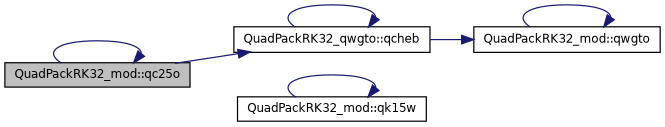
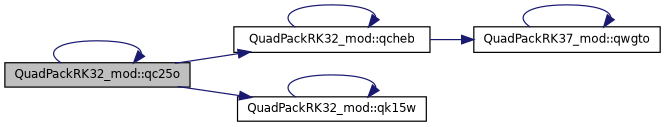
node "QuadPackRK32_qwgto::qcheb": label "QuadPackRK32_qwgto::qcheb" -> "QuadPackRK32_mod::qcheb"
node "QuadPackRK32_mod::qwgto": label "QuadPackRK32_mod::qwgto" -> "QuadPackRK37_mod::qwgto"
edge "QuadPackRK32_mod::qc25o" -> "QuadPackRK32_mod::qk15w": added
